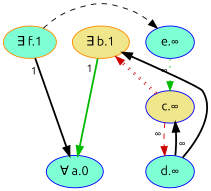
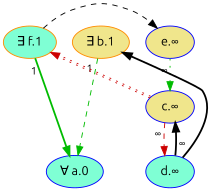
node "e.∞": fillcolor aquamarine -> khaki
edge "c.∞" -> "∃ b.1": now "c.∞" -> "∃ f.1"
edge "∃ b.1" -> "∀ a.0": style bold -> dashed
edge "∃ f.1" -> "∀ a.0": color black -> #00bb00
